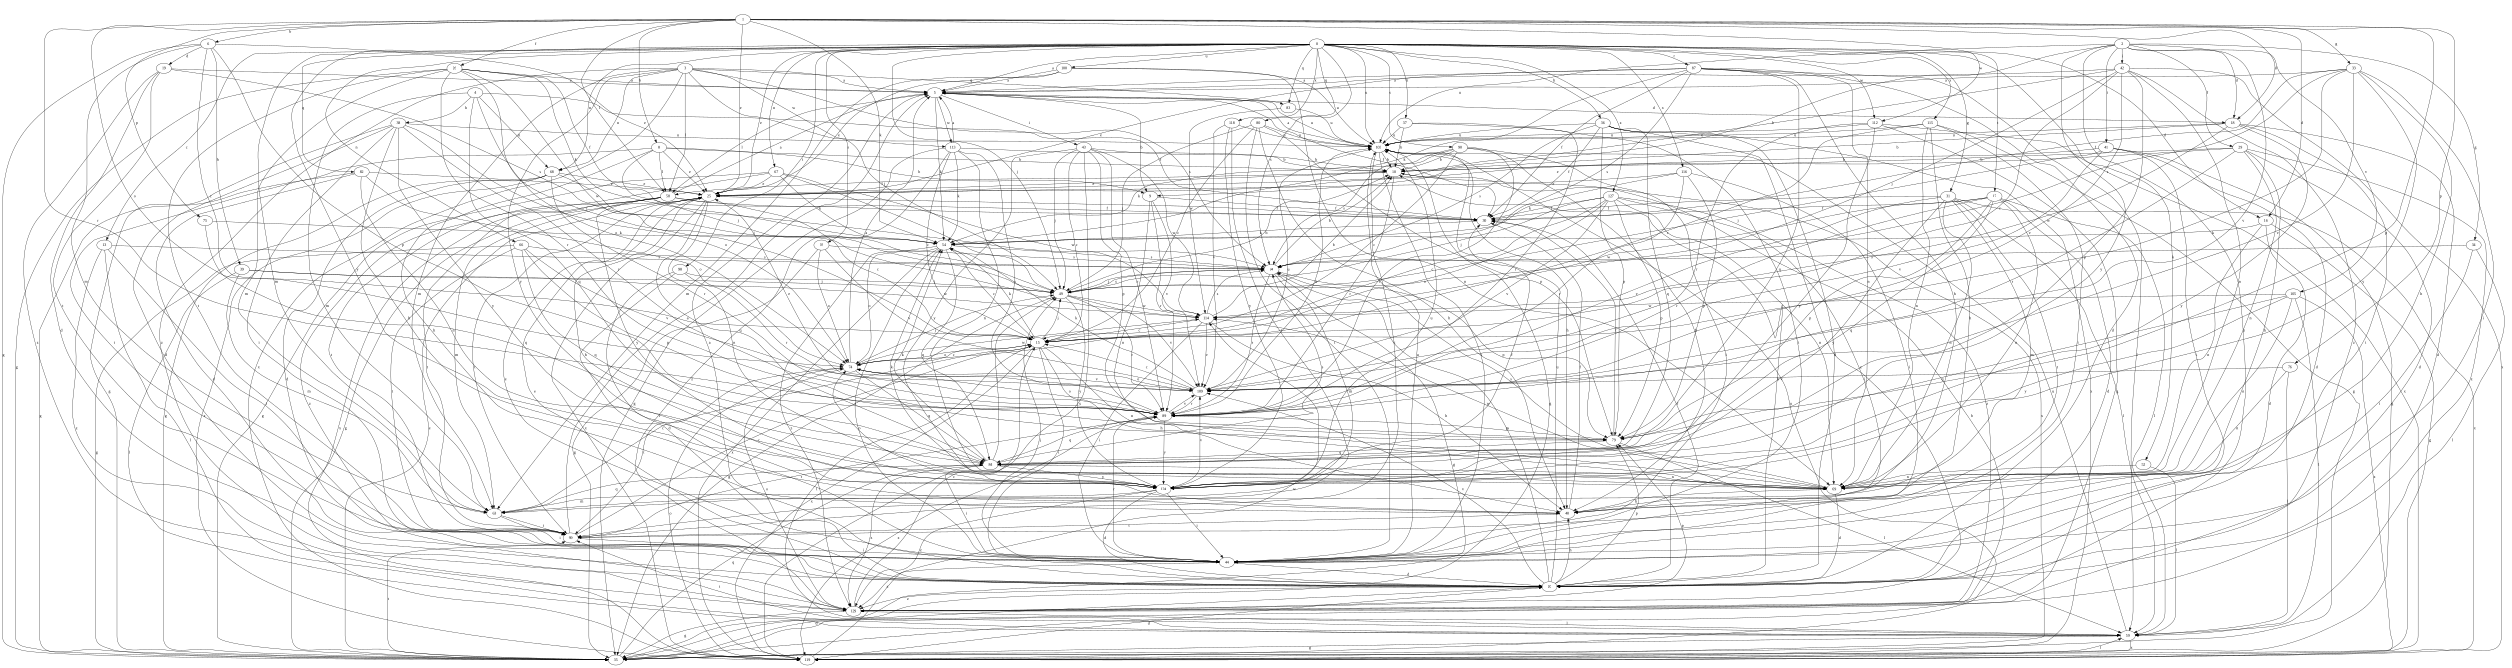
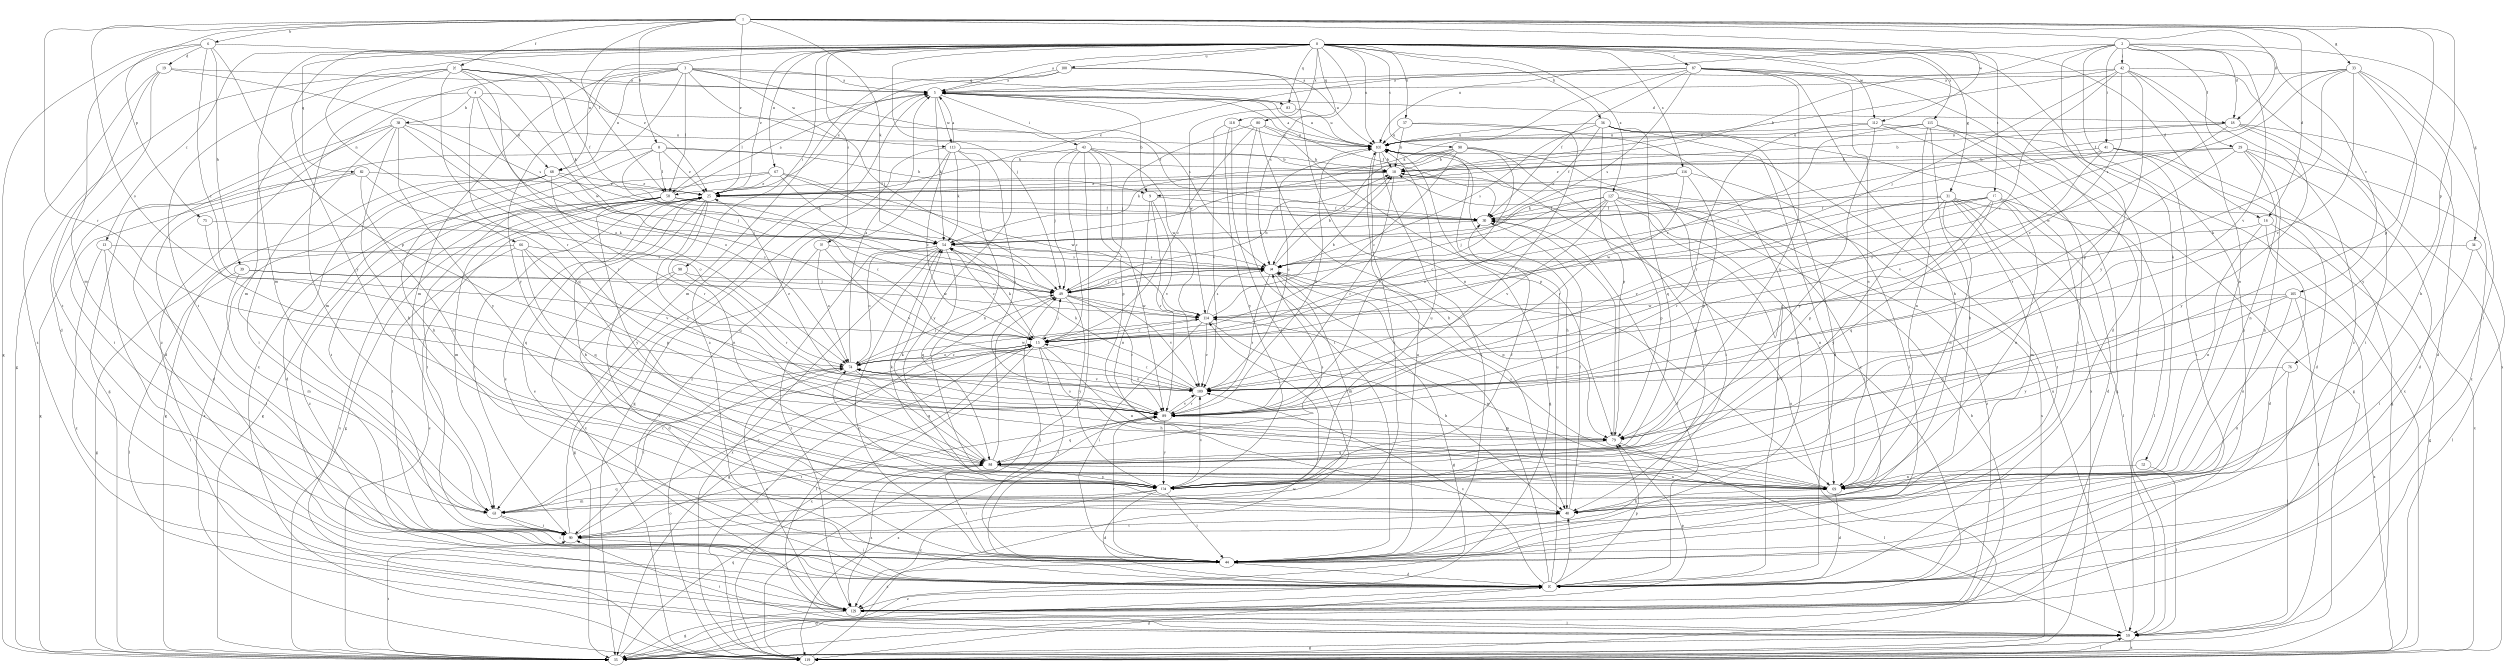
edge "129" -> "15": now "119" -> "15"
